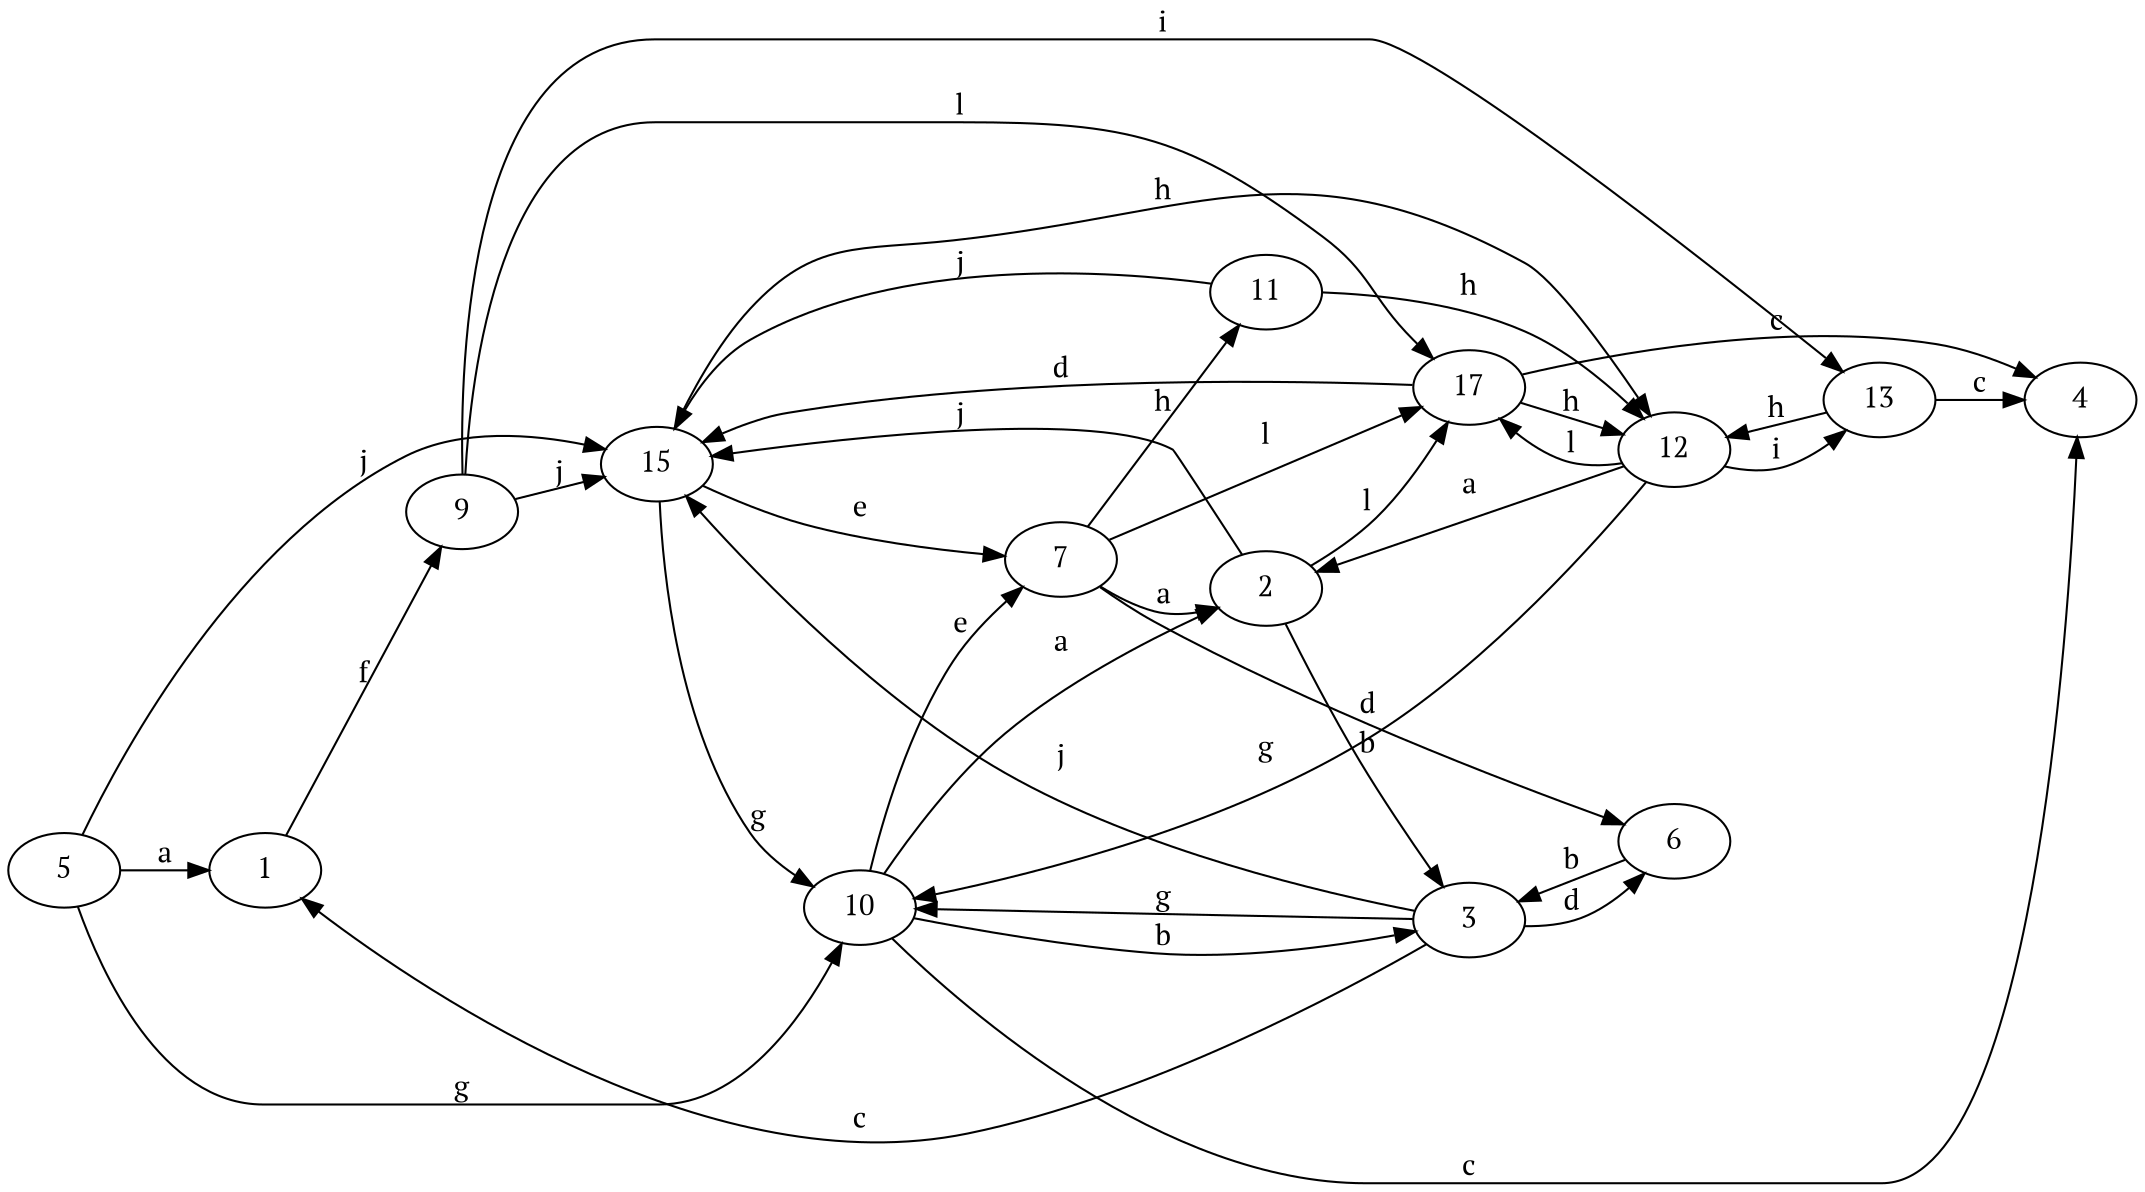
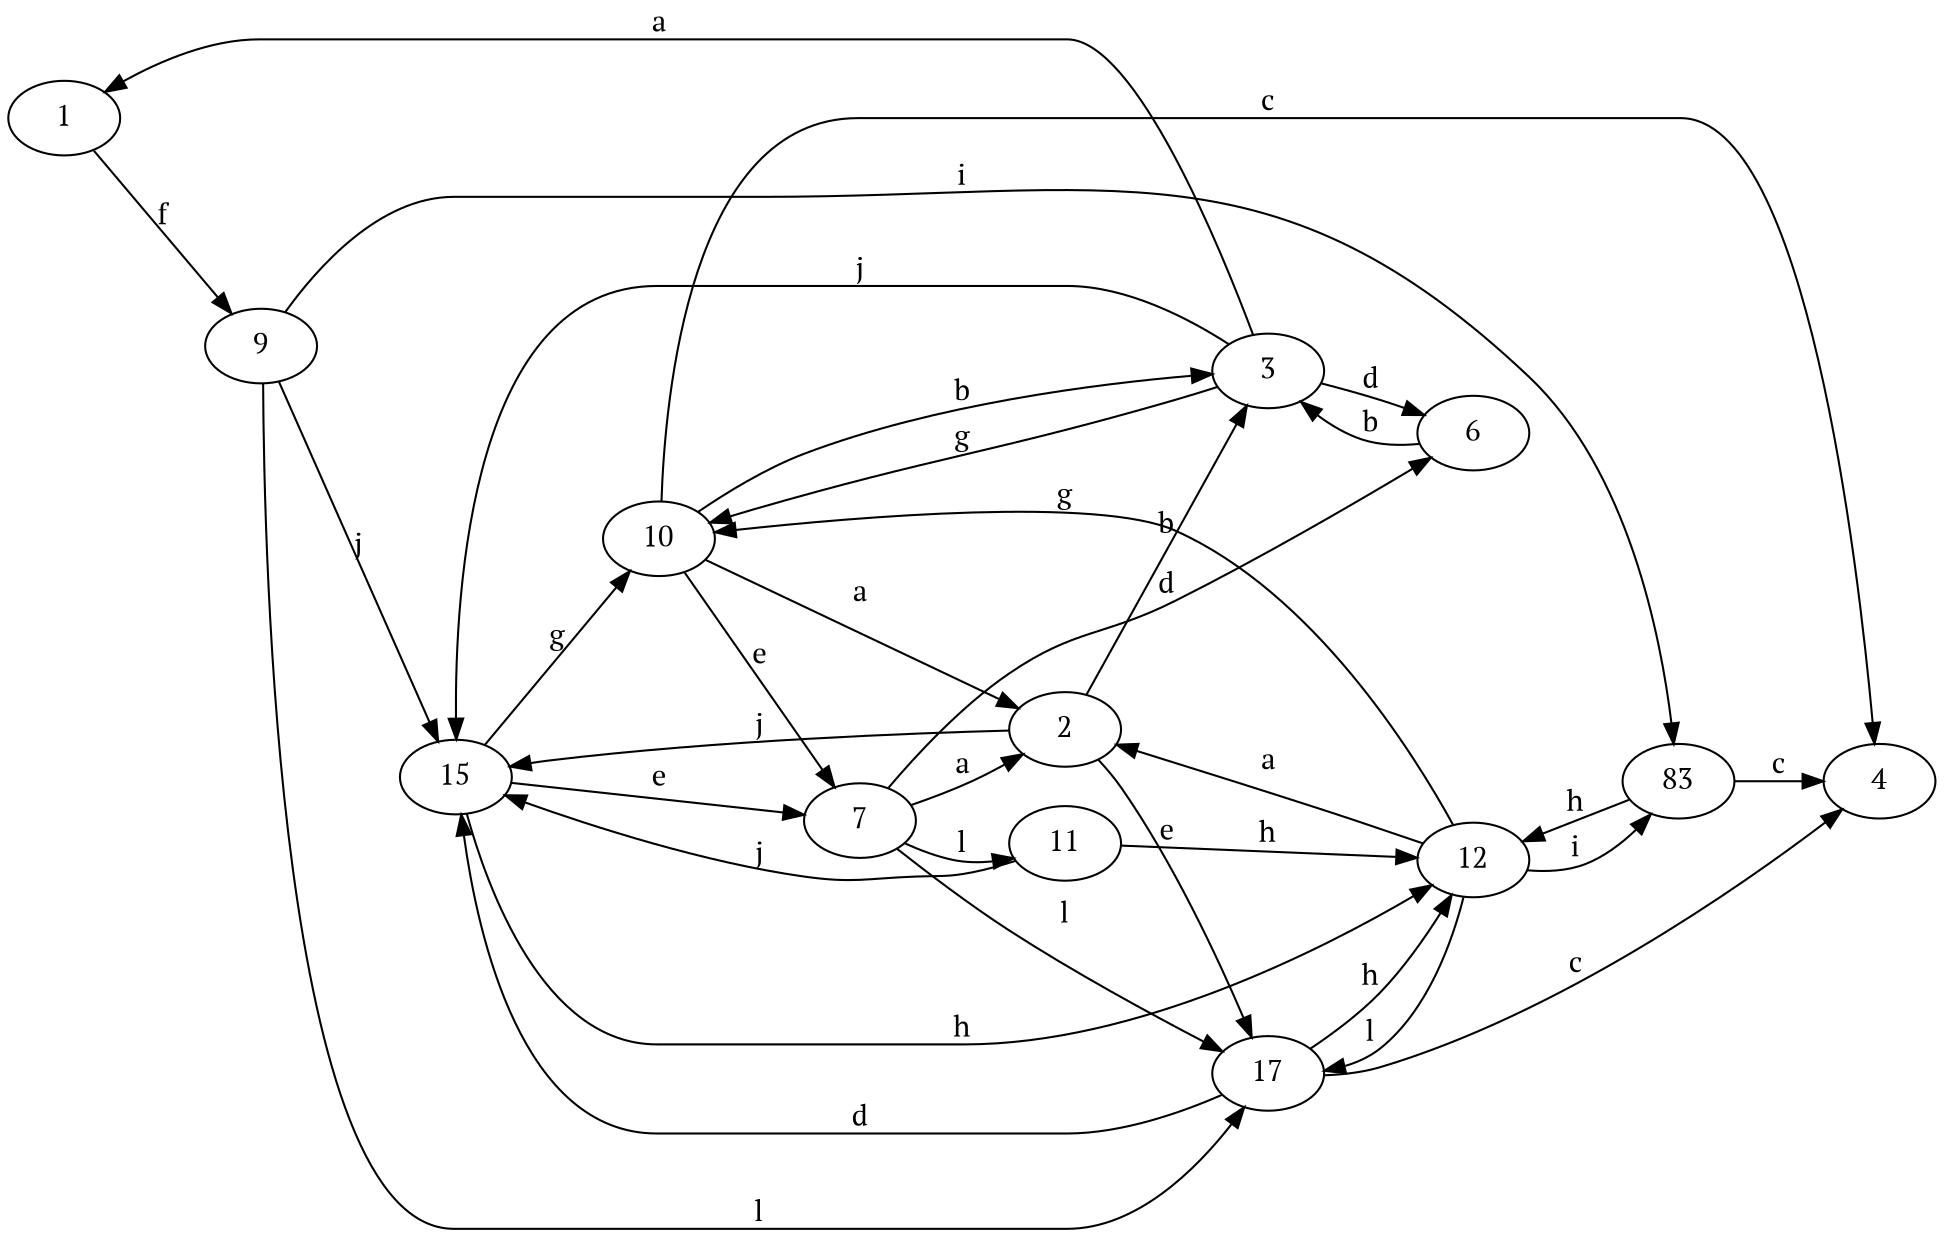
node "13": label "13" -> "83"
edge "7" -> "11": label "h" -> "l"
edge "2" -> "17": label "l" -> "e"
node "5": removed
edge "3" -> "1": label "c" -> "a"
